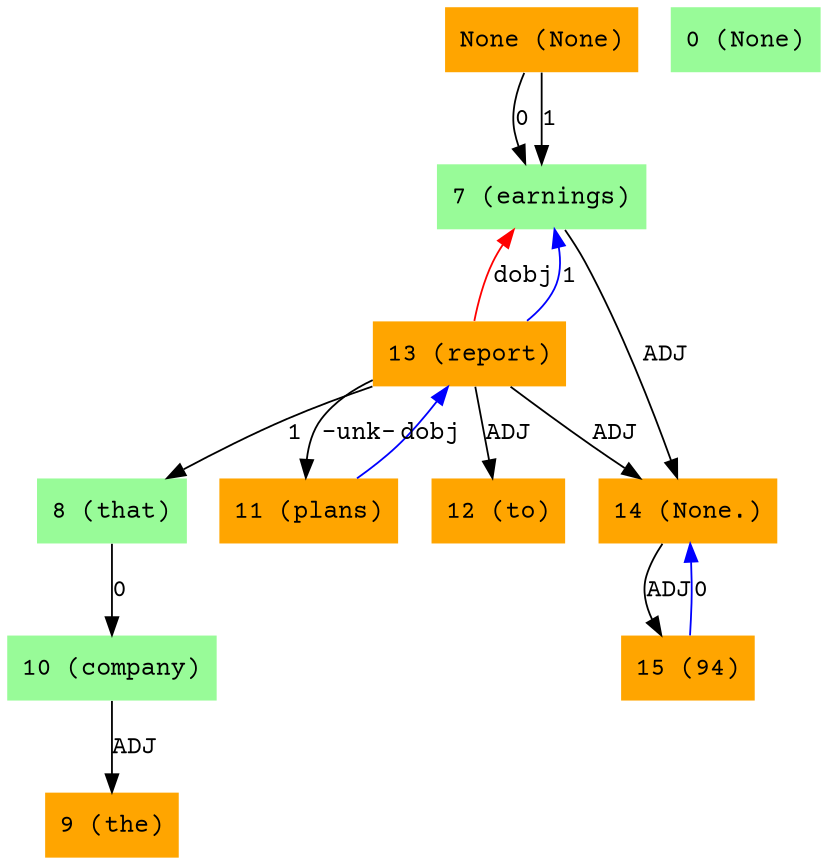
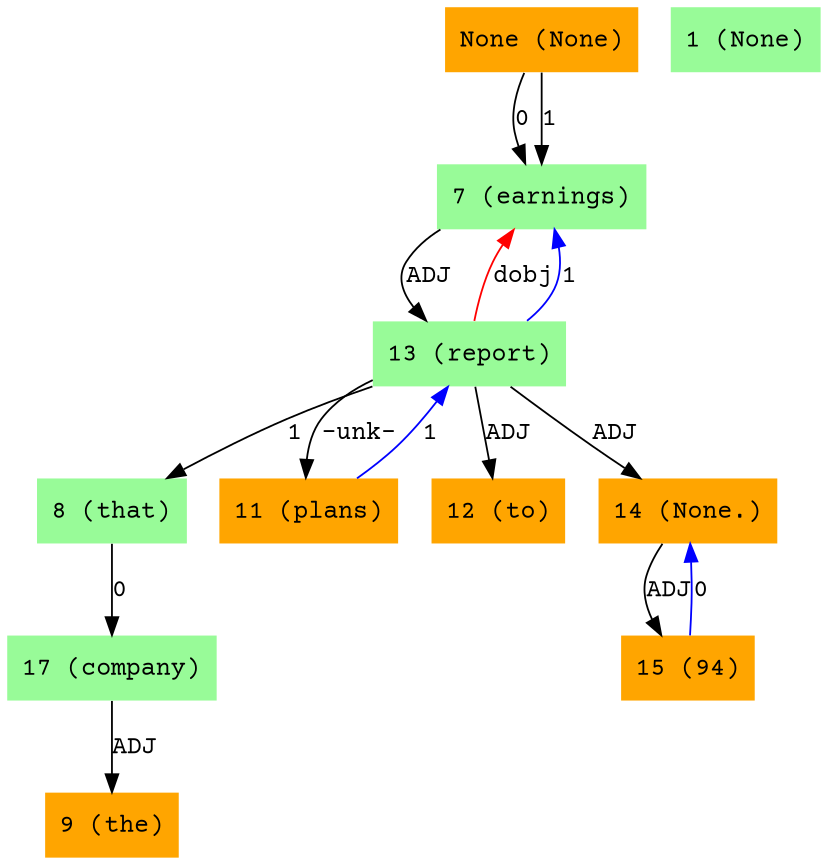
node "0 (None)": label "0 (None)" -> "1 (None)"
edge "7 (earnings)" -> "14 (None.)": now "7 (earnings)" -> "13 (report)"
node "13 (report)": fillcolor orange -> palegreen
edge "11 (plans)" -> "13 (report)": label "dobj" -> "1"
node "10 (company)": label "10 (company)" -> "17 (company)"
